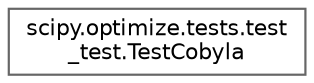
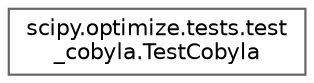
node "scipy.optimize.tests.test _test.TestCobyla": label "scipy.optimize.tests.test _test.TestCobyla" -> "scipy.optimize.tests.test _cobyla.TestCobyla"
